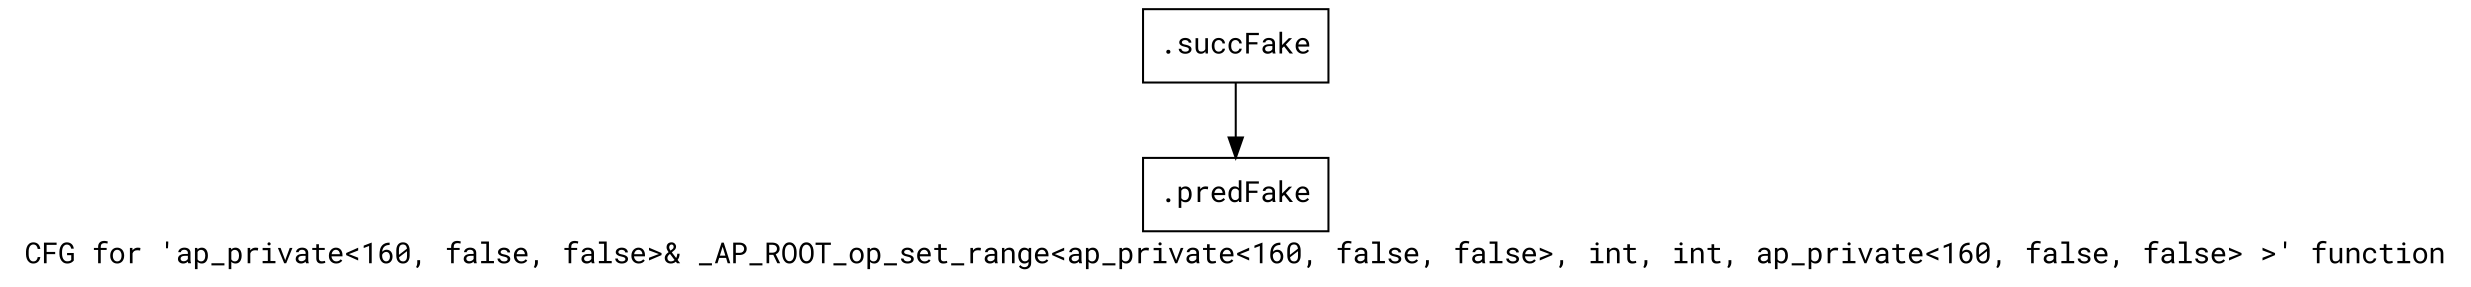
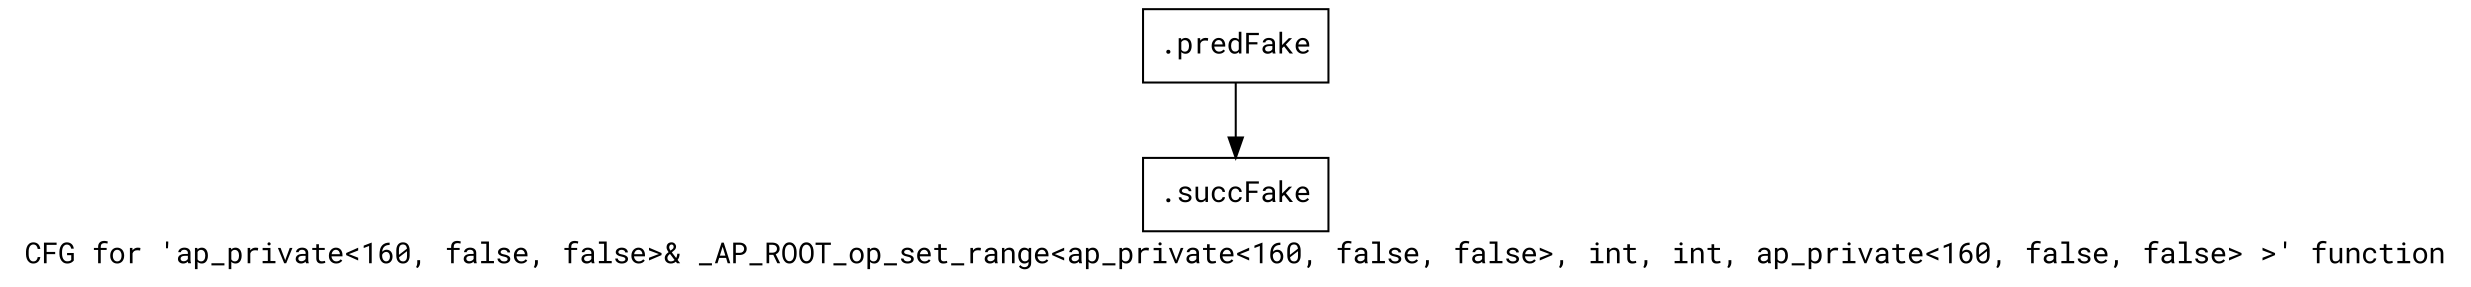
edge ".succFake" -> ".predFake": reversed
